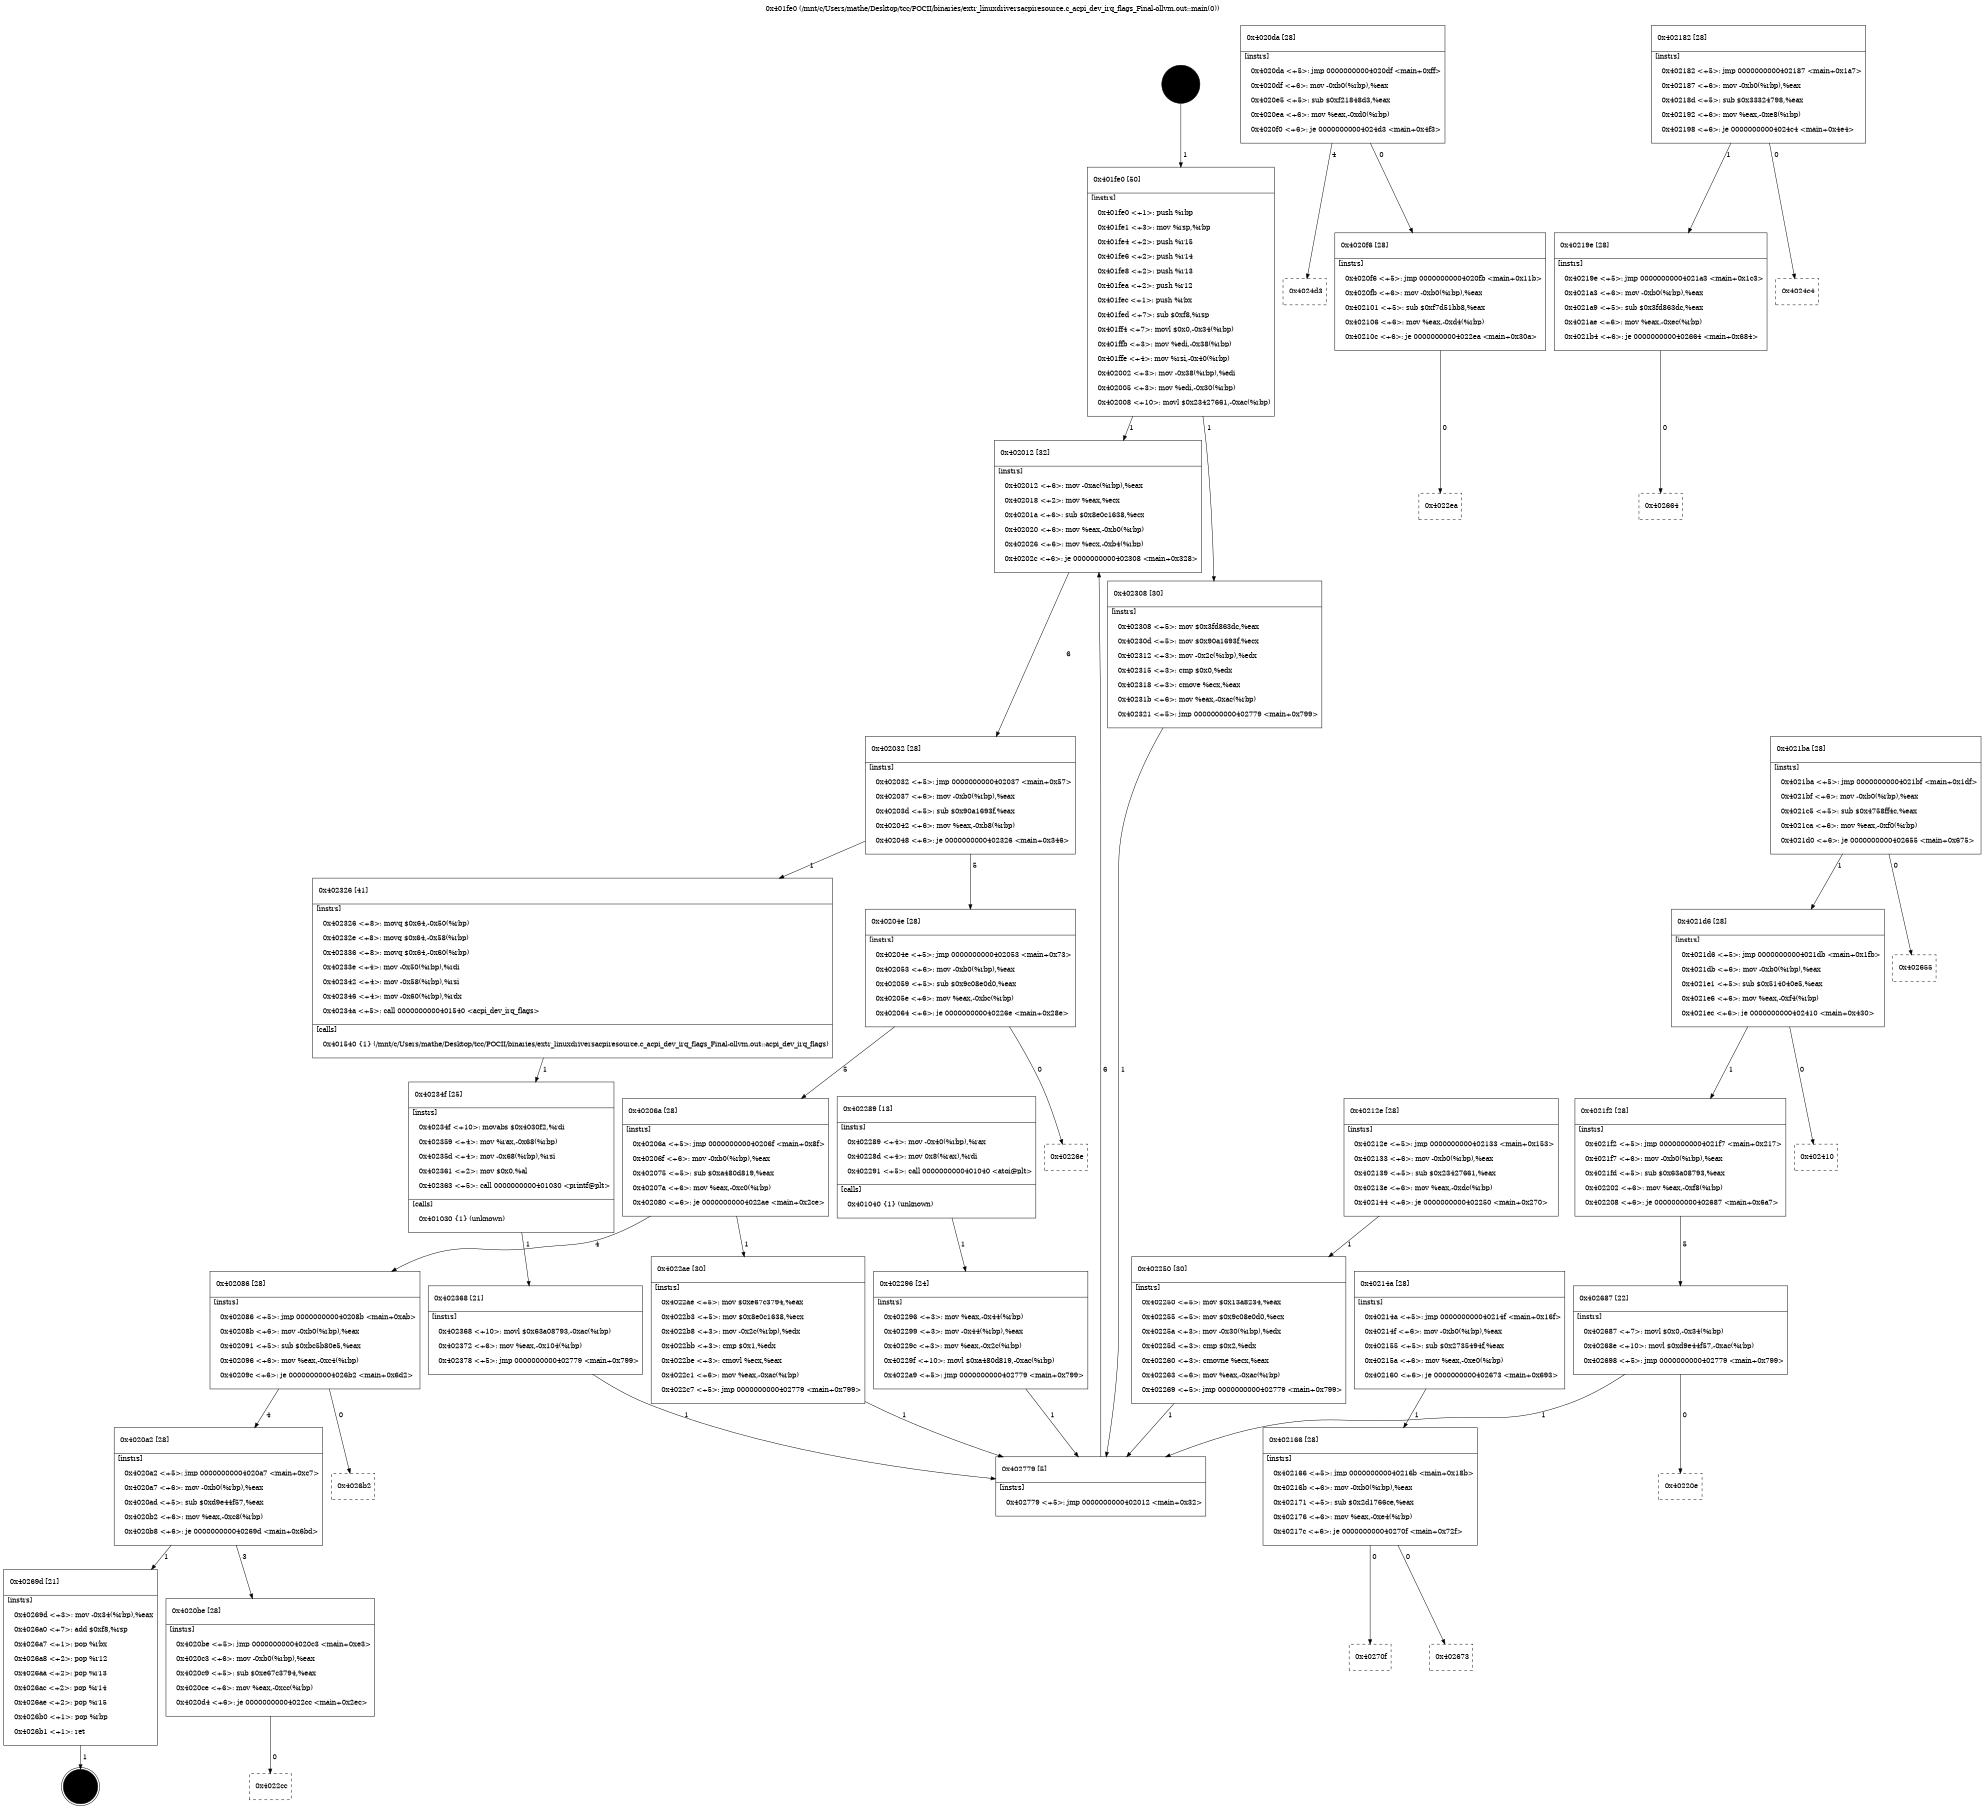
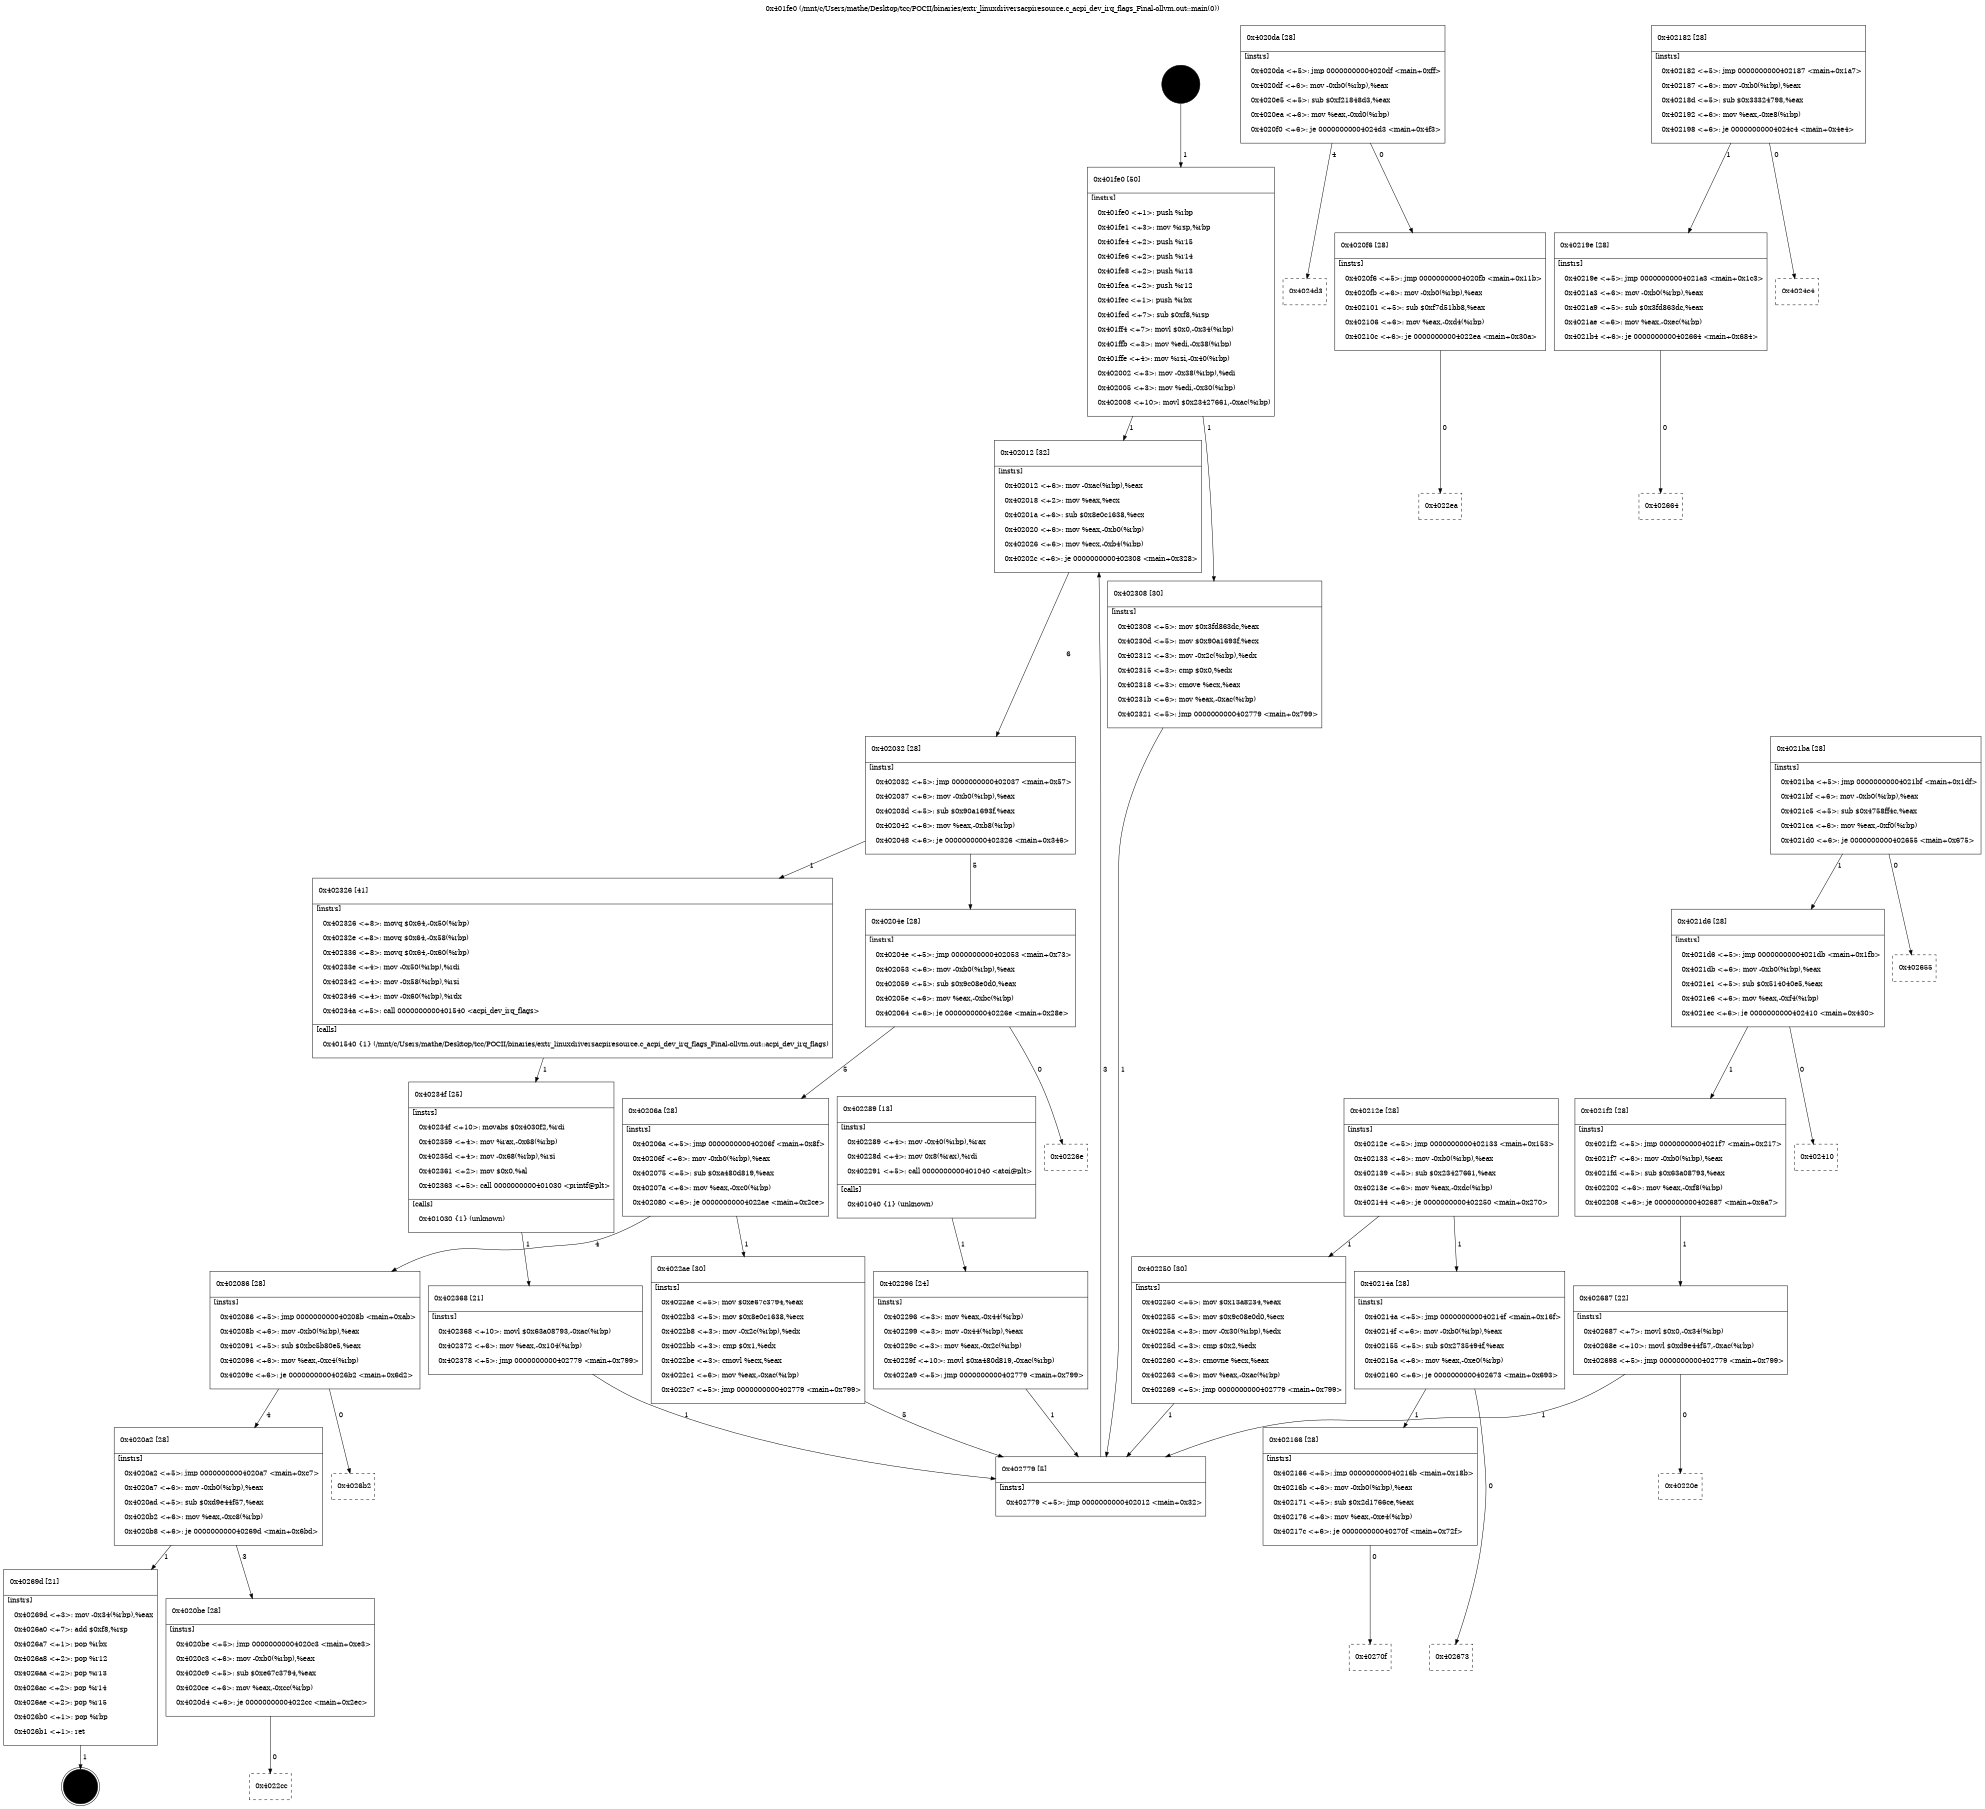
edge "0x402779 [5]" -> "0x402012 [32]": label " 6" -> " 3"
edge "0x40212e [28]" -> "0x40214a [28]": added, label "1"
edge "0x4021f2 [28]" -> "0x402687 [22]": label " 5" -> " 1"
edge "0x4022ae [30]" -> "0x402779 [5]": label " 1" -> " 5"
edge "0x402166 [28]" -> "0x402673": now "0x40214a [28]" -> "0x402673"
